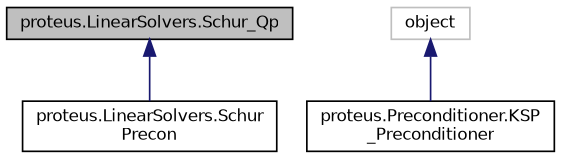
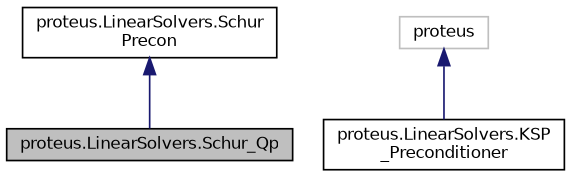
node "object": label "object" -> "proteus"
edge "proteus.LinearSolvers.Schur Precon" -> "proteus.LinearSolvers.Schur_Qp": reversed
node "proteus.Preconditioner.KSP _Preconditioner": label "proteus.Preconditioner.KSP _Preconditioner" -> "proteus.LinearSolvers.KSP _Preconditioner"
